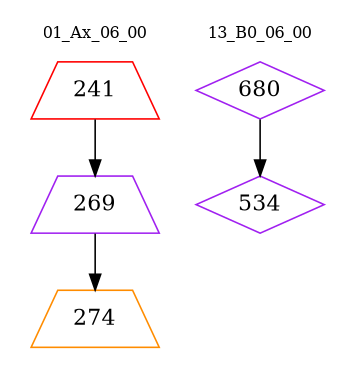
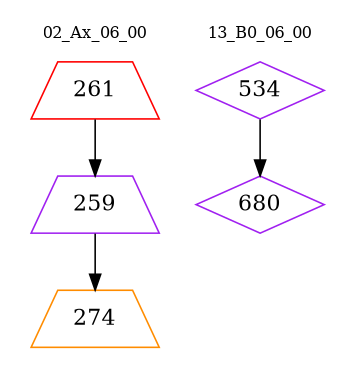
cluster "01_Ax_06_00": label "01_Ax_06_00" -> "02_Ax_06_00"
node "241": label "241" -> "261"
edge "680" -> "534": reversed
node "269": label "269" -> "259"
